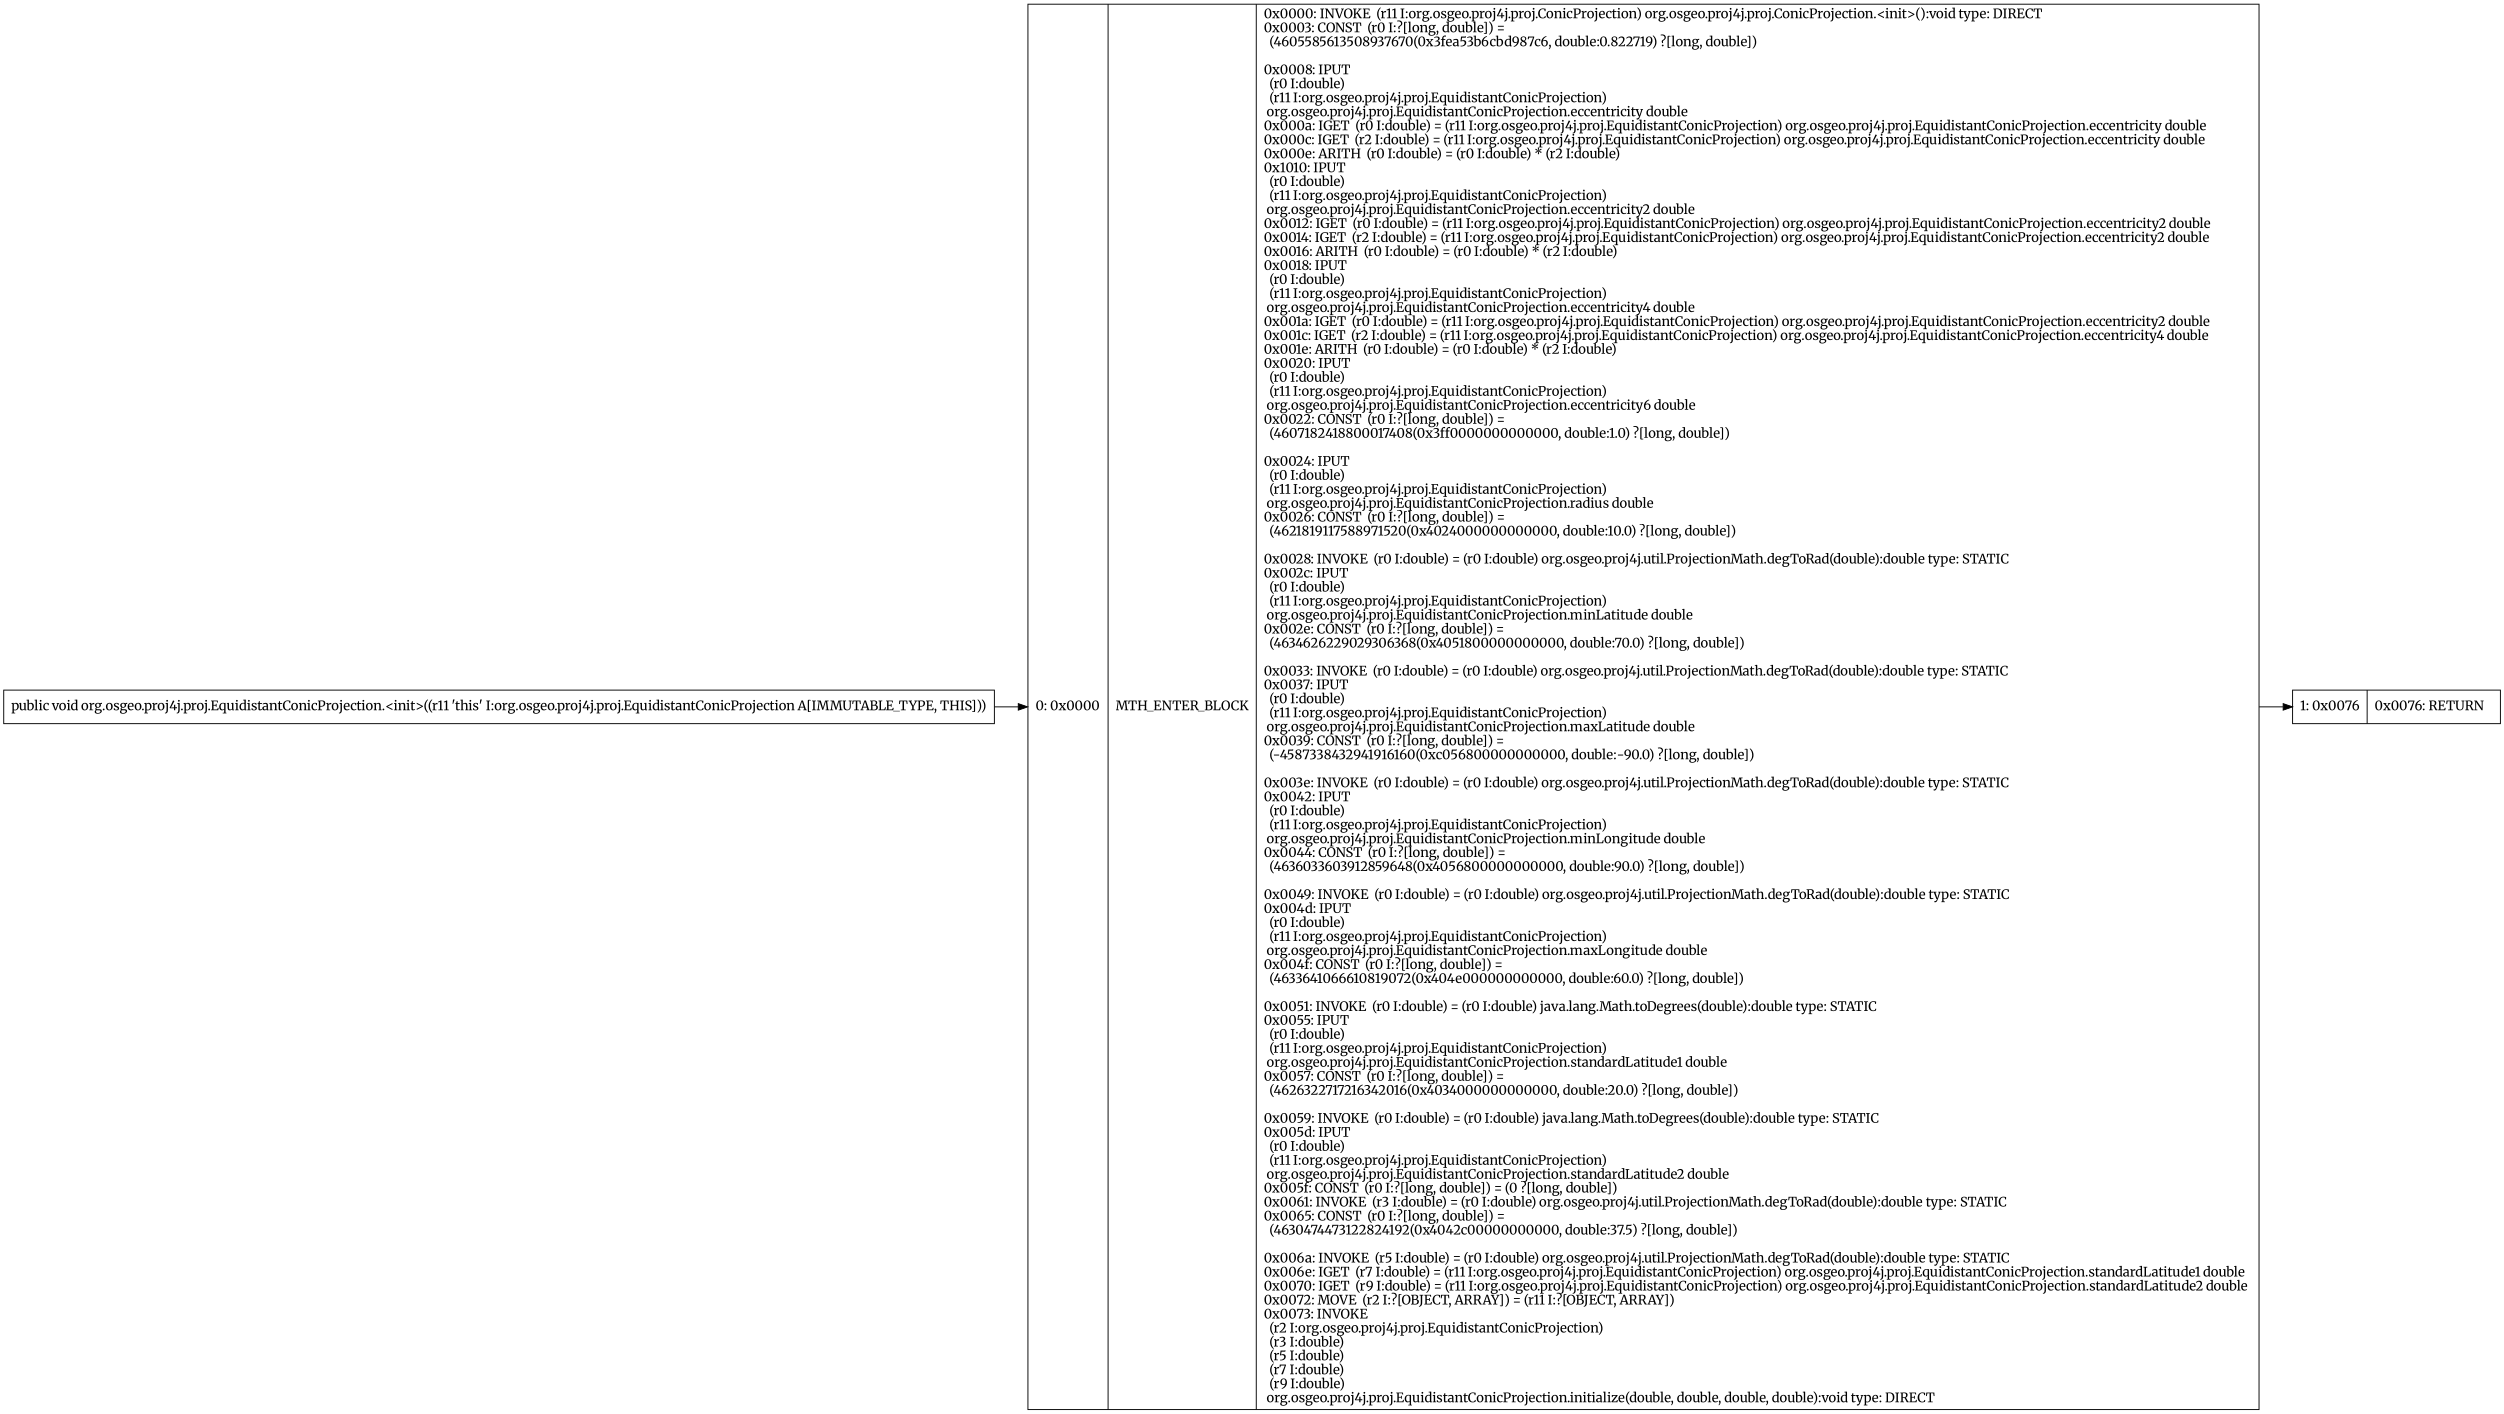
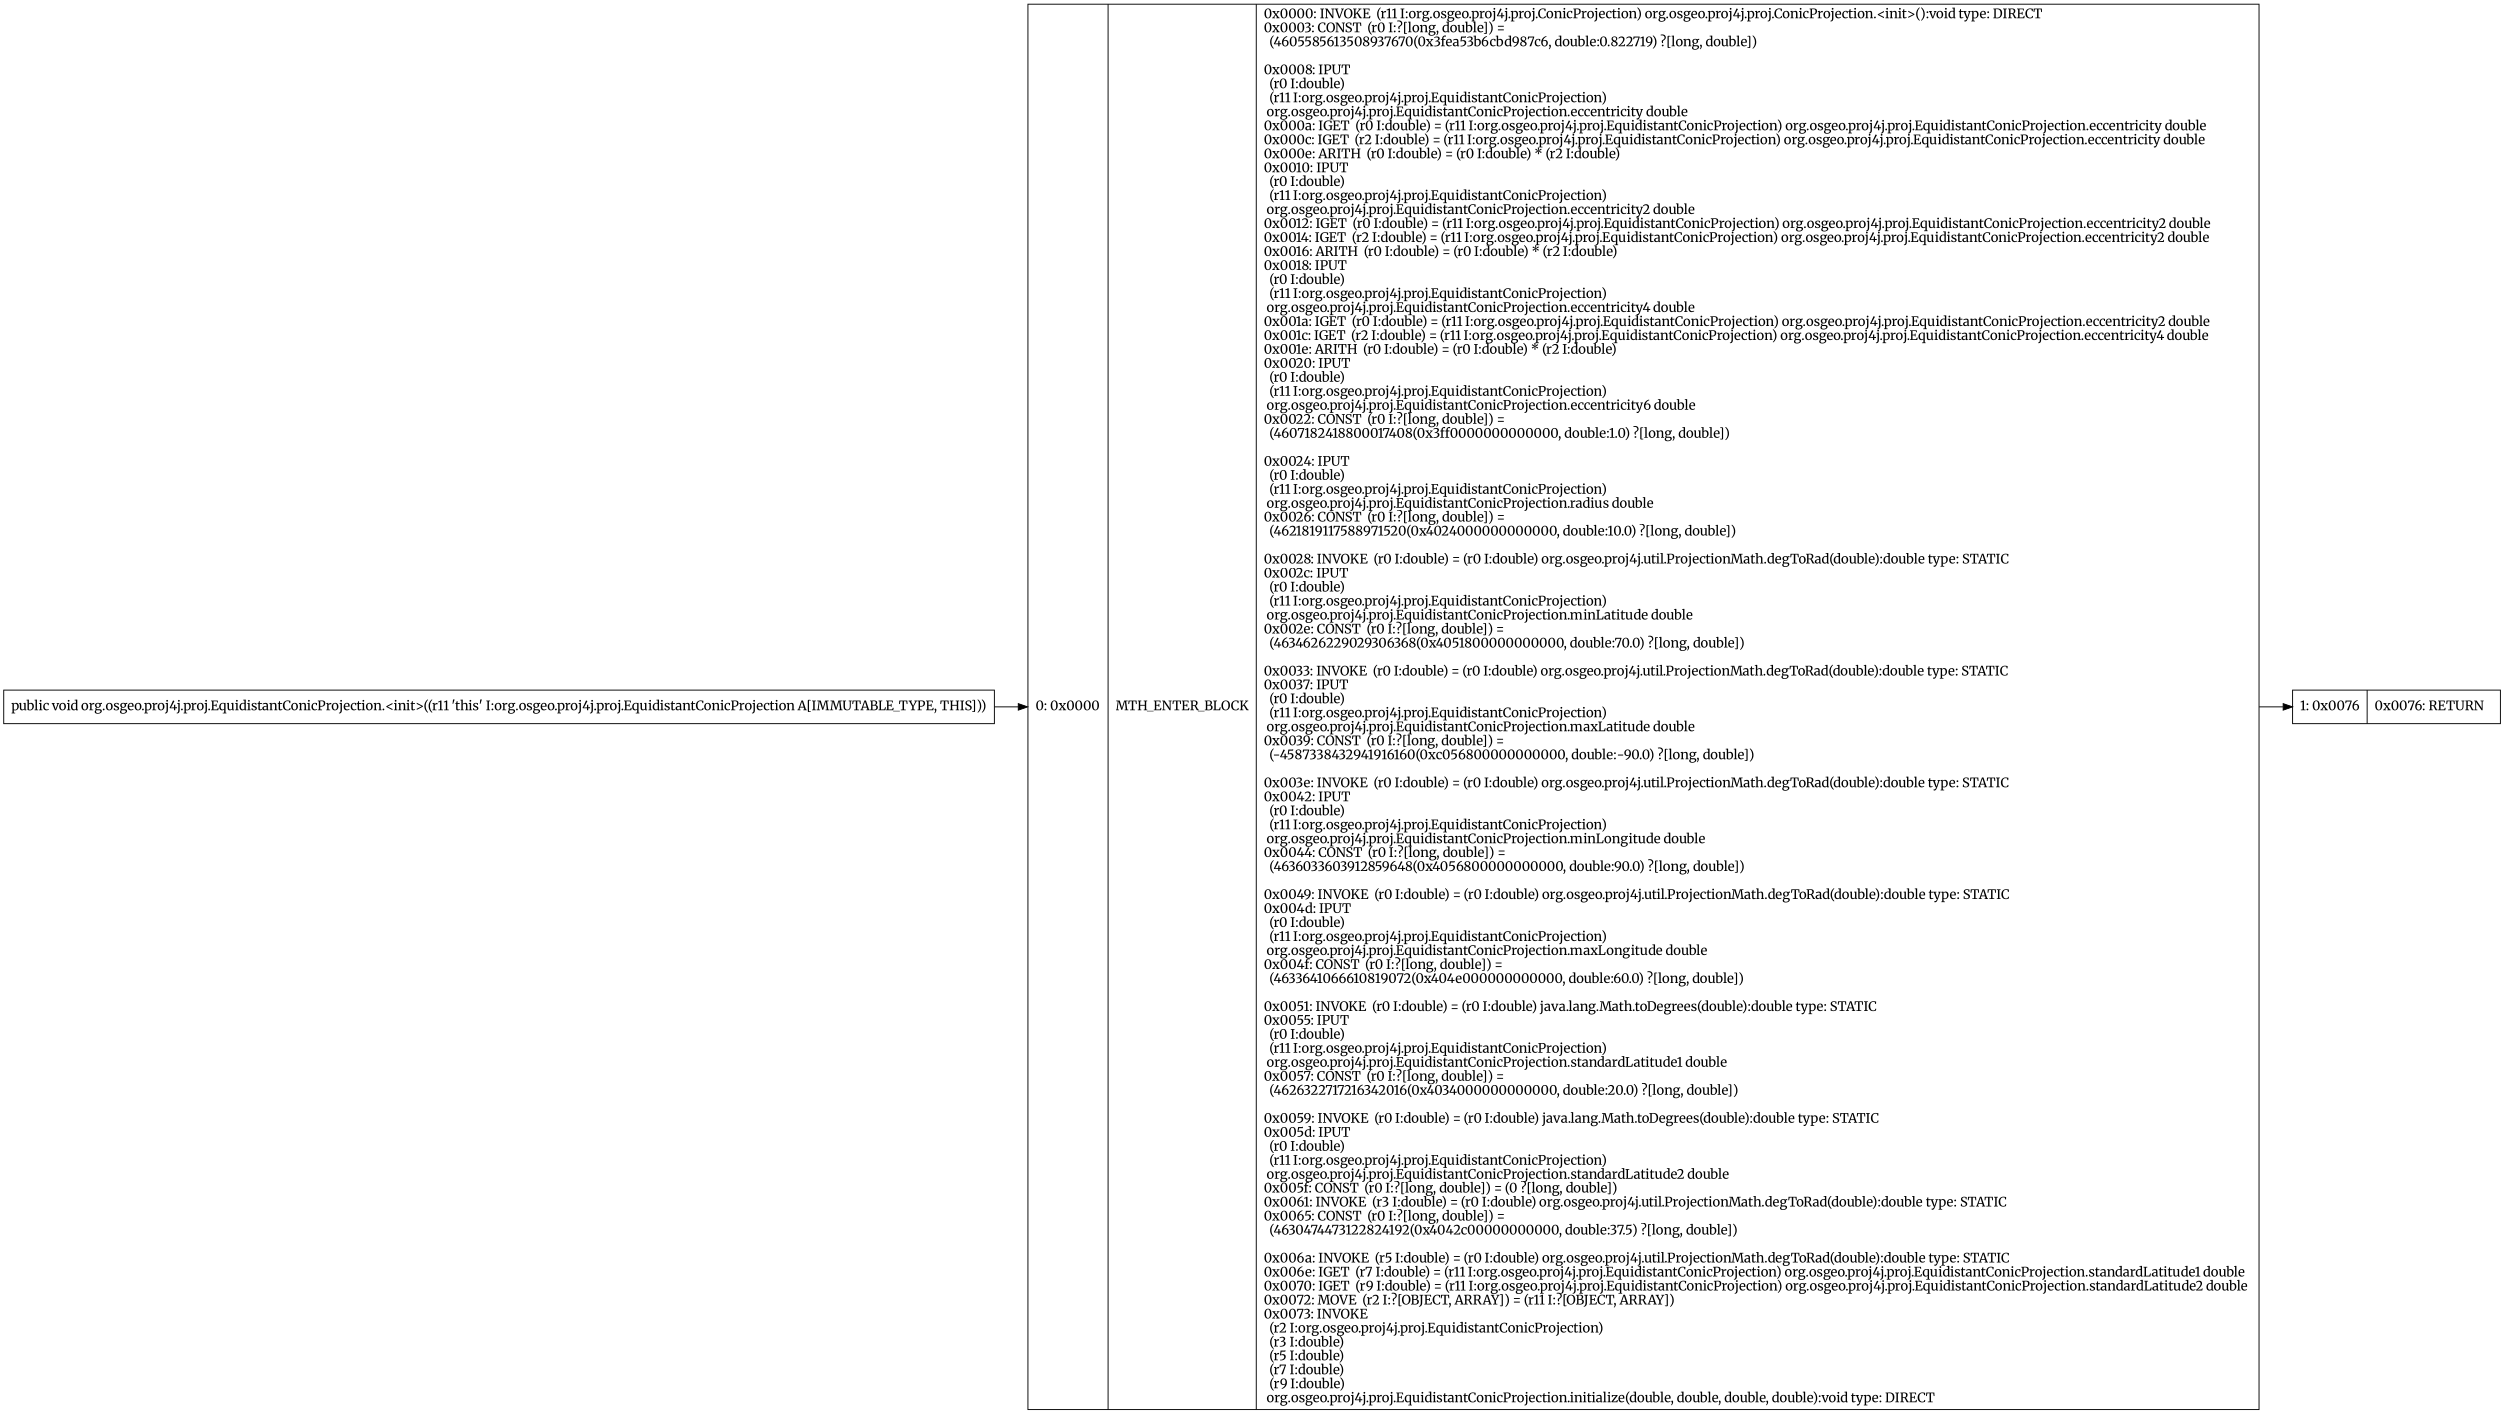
node "0: 0x0000": text "0x1010: IPUT" -> "0x0010: IPUT"
